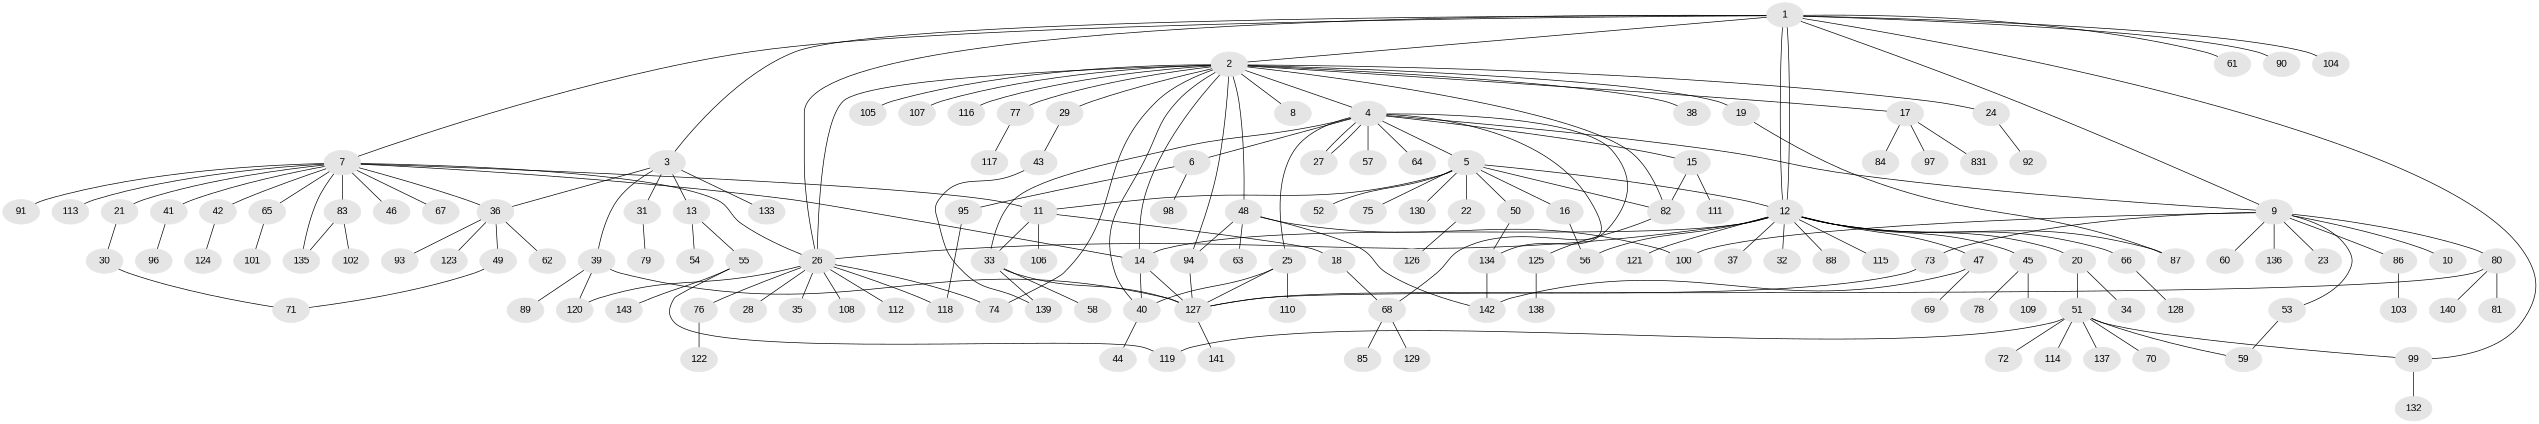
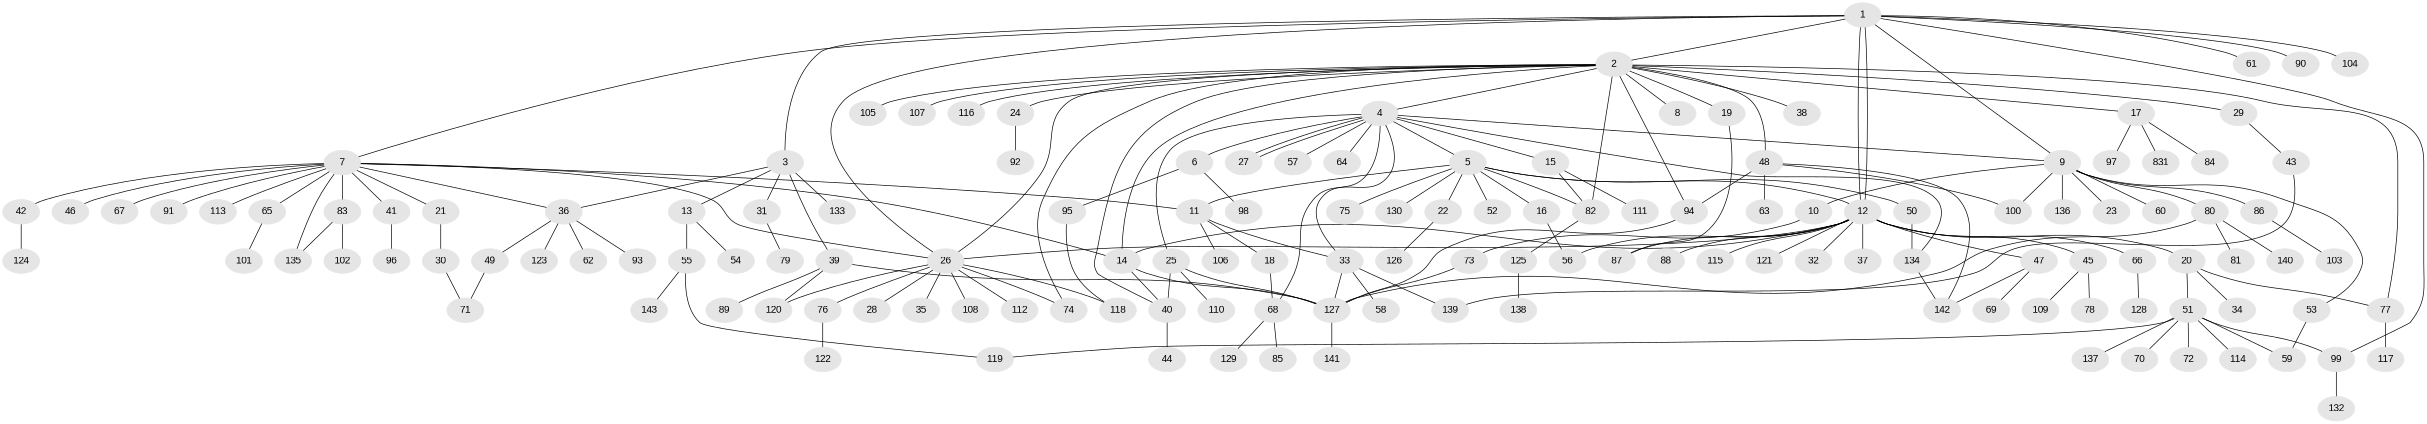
edge "9" -- "73": now "10" -- "73"
edge "20" -- "77": added
